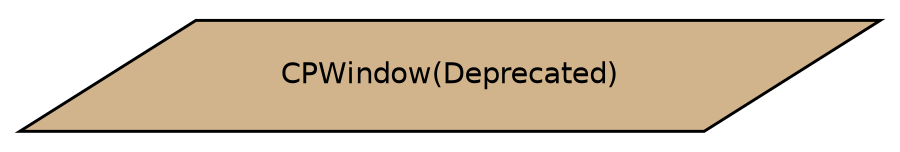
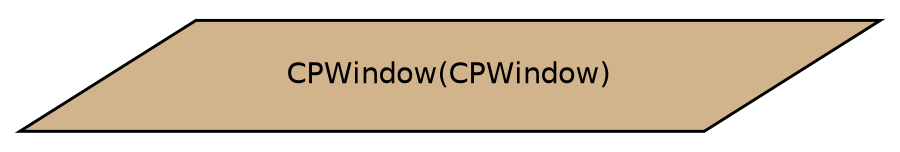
node "CPWindow(Deprecated)": label "CPWindow(Deprecated)" -> "CPWindow(CPWindow)"
